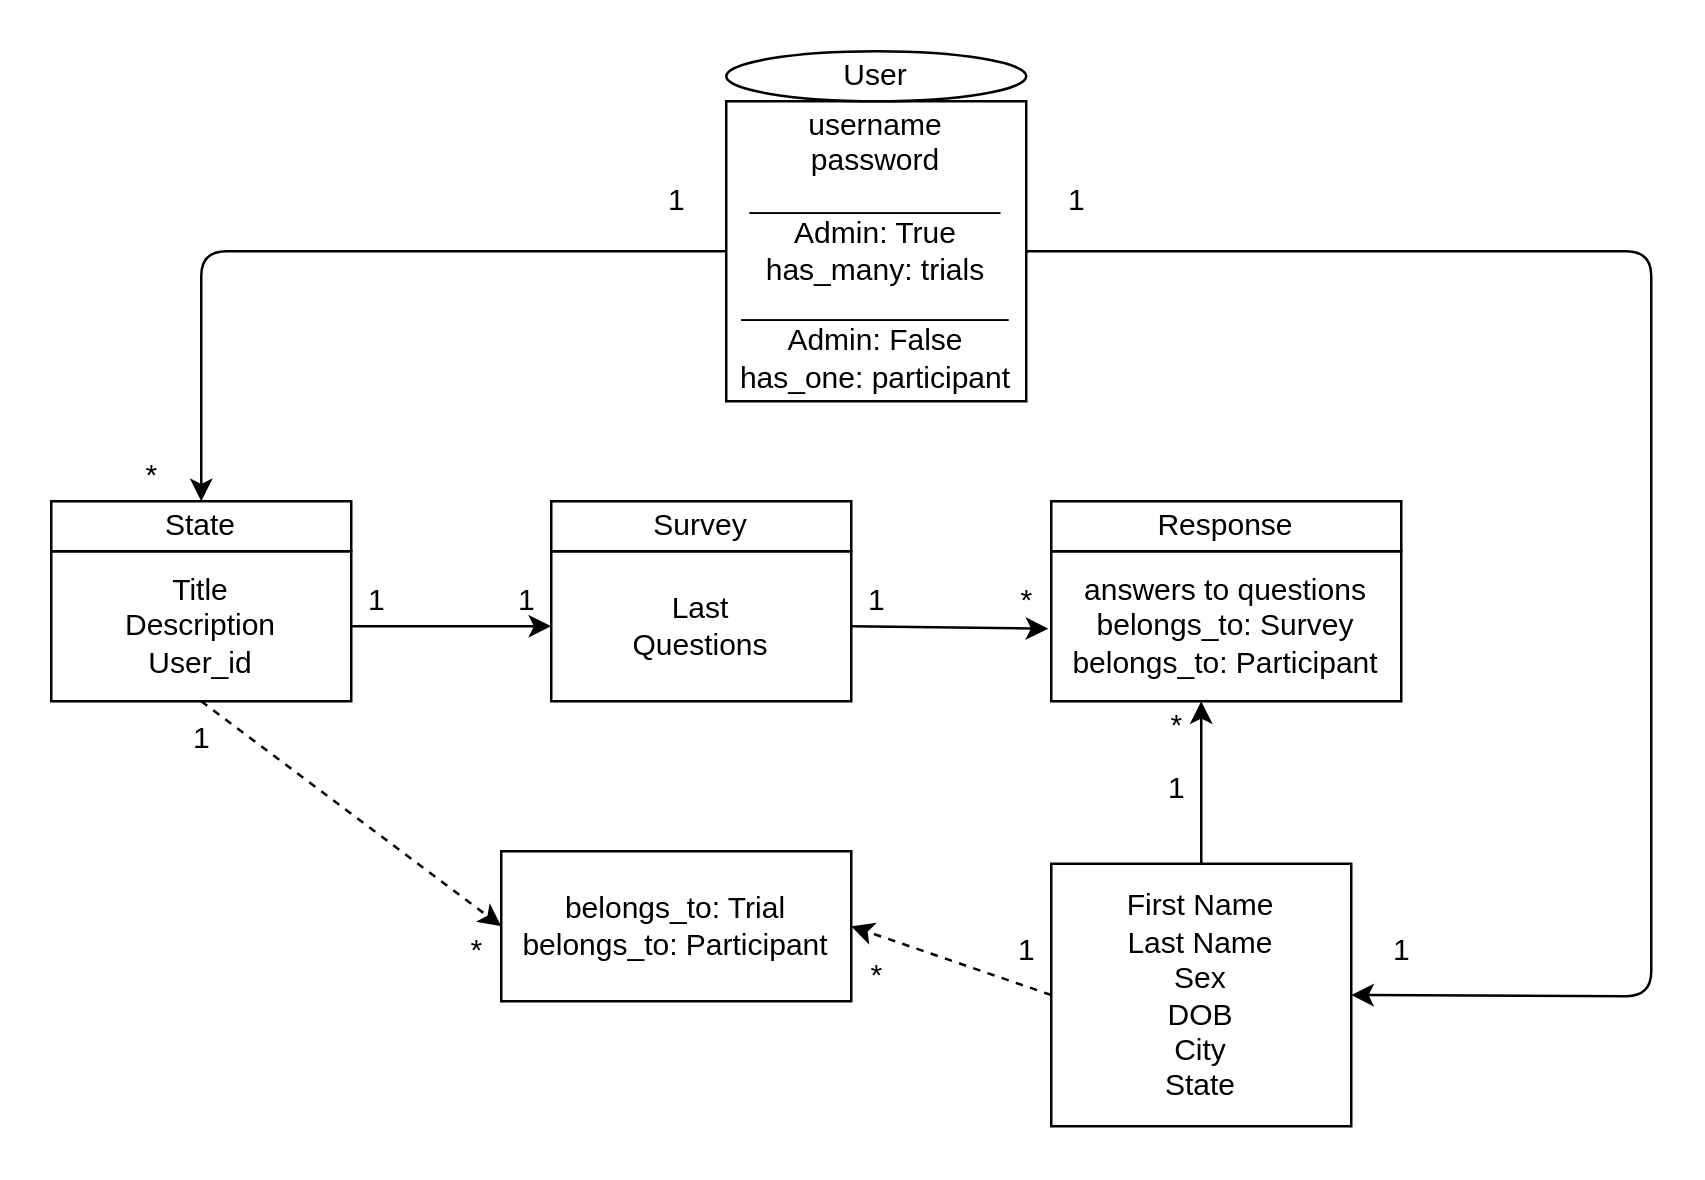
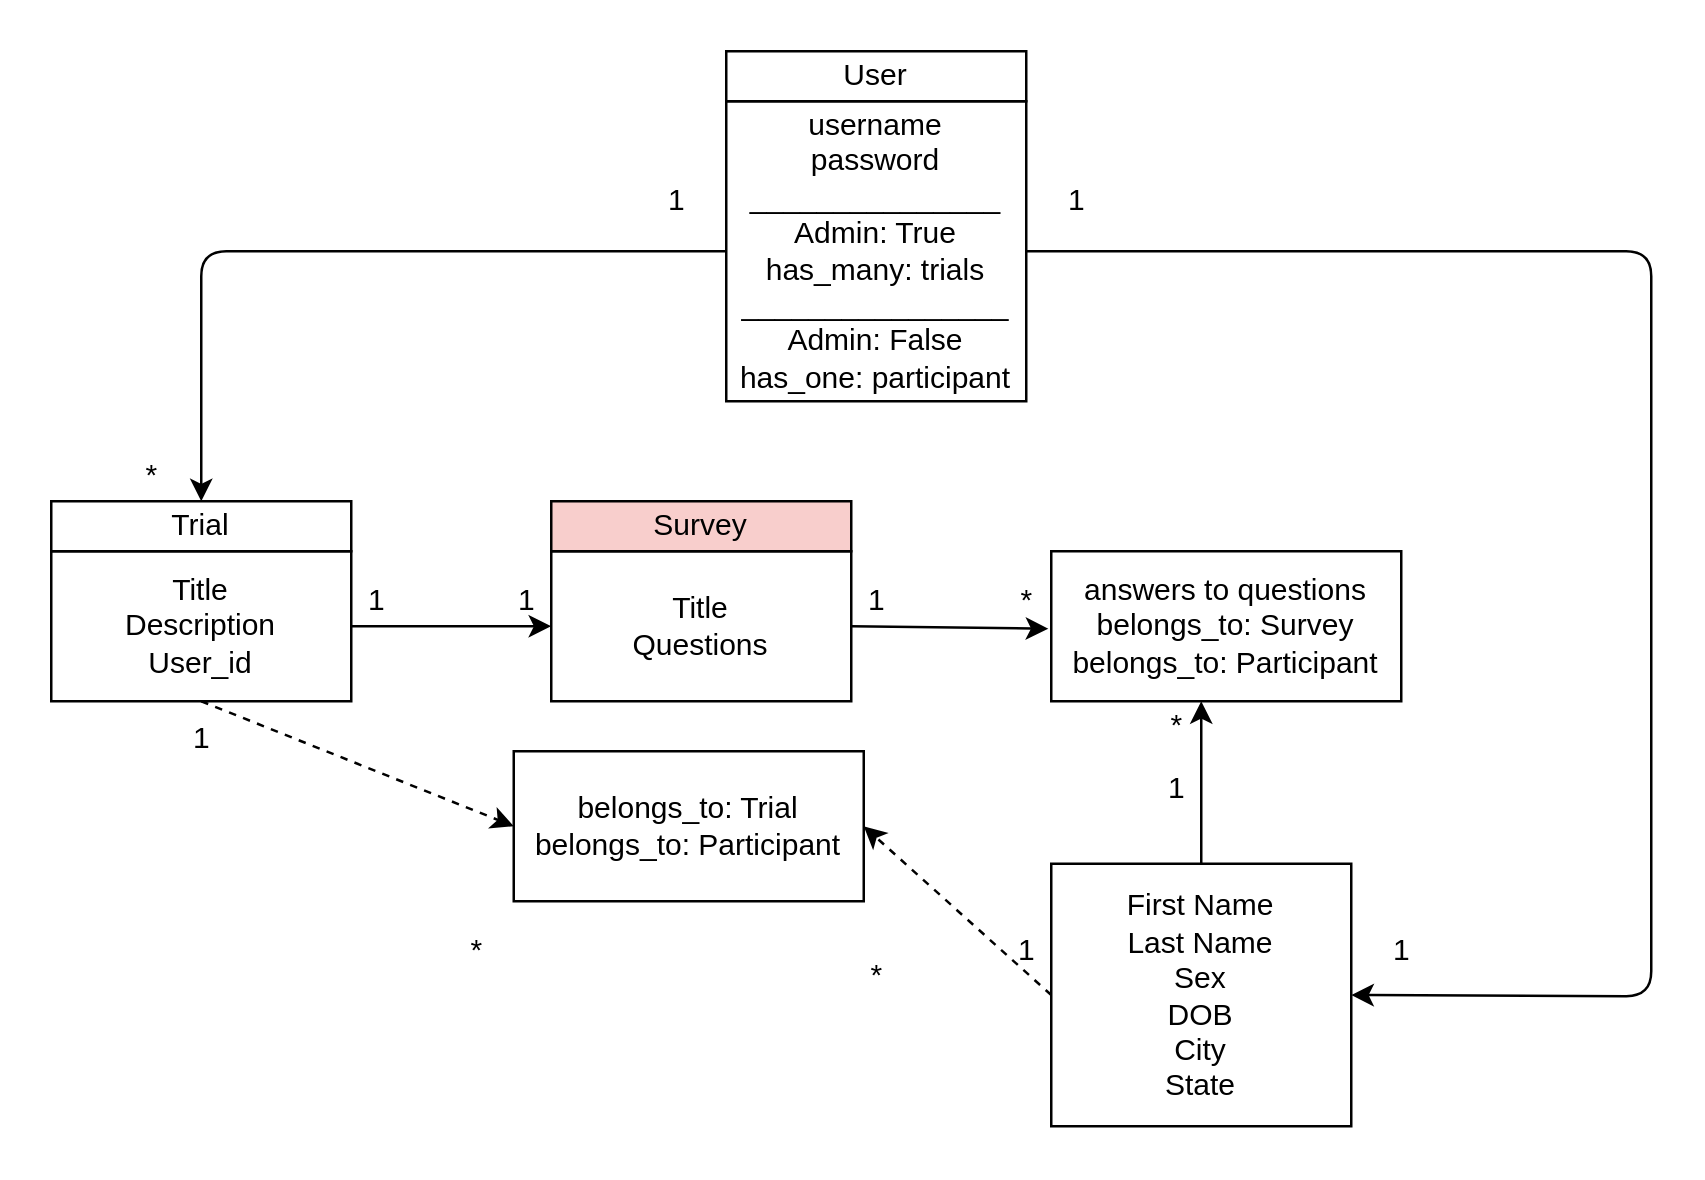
node "User": shape ellipse -> rectangle
node "State": label "State" -> "Trial"
node "Survey": fillcolor #ffffff -> #f8cecc
node "Response": removed
node "Last Questions": label "Last Questions" -> "Title Questions"
node "belongs_to: Trial belongs_to: Participant": moved (676, 926) -> (689, 826)
